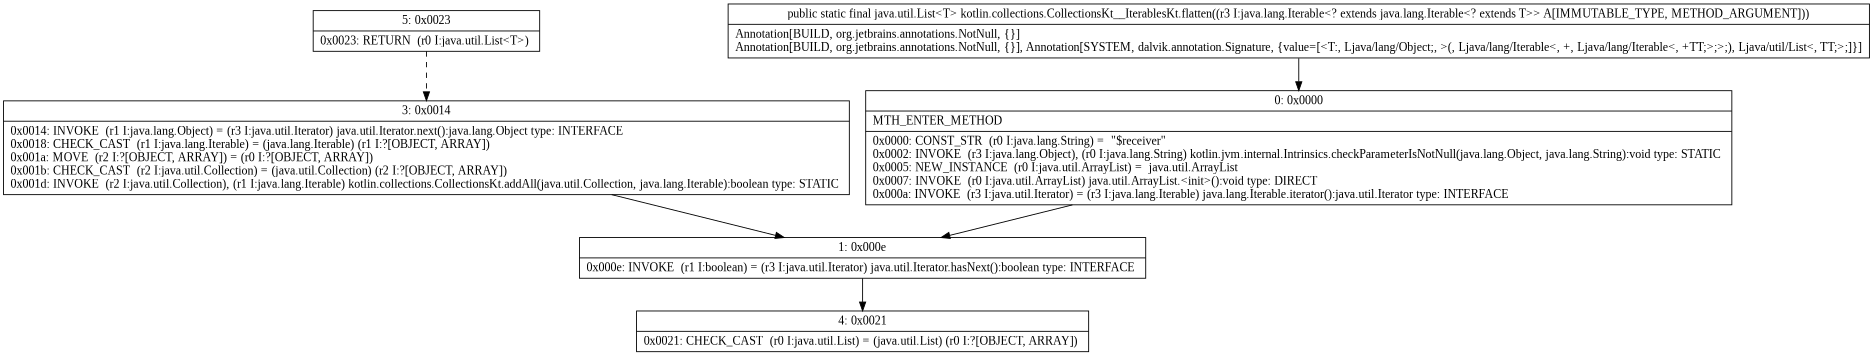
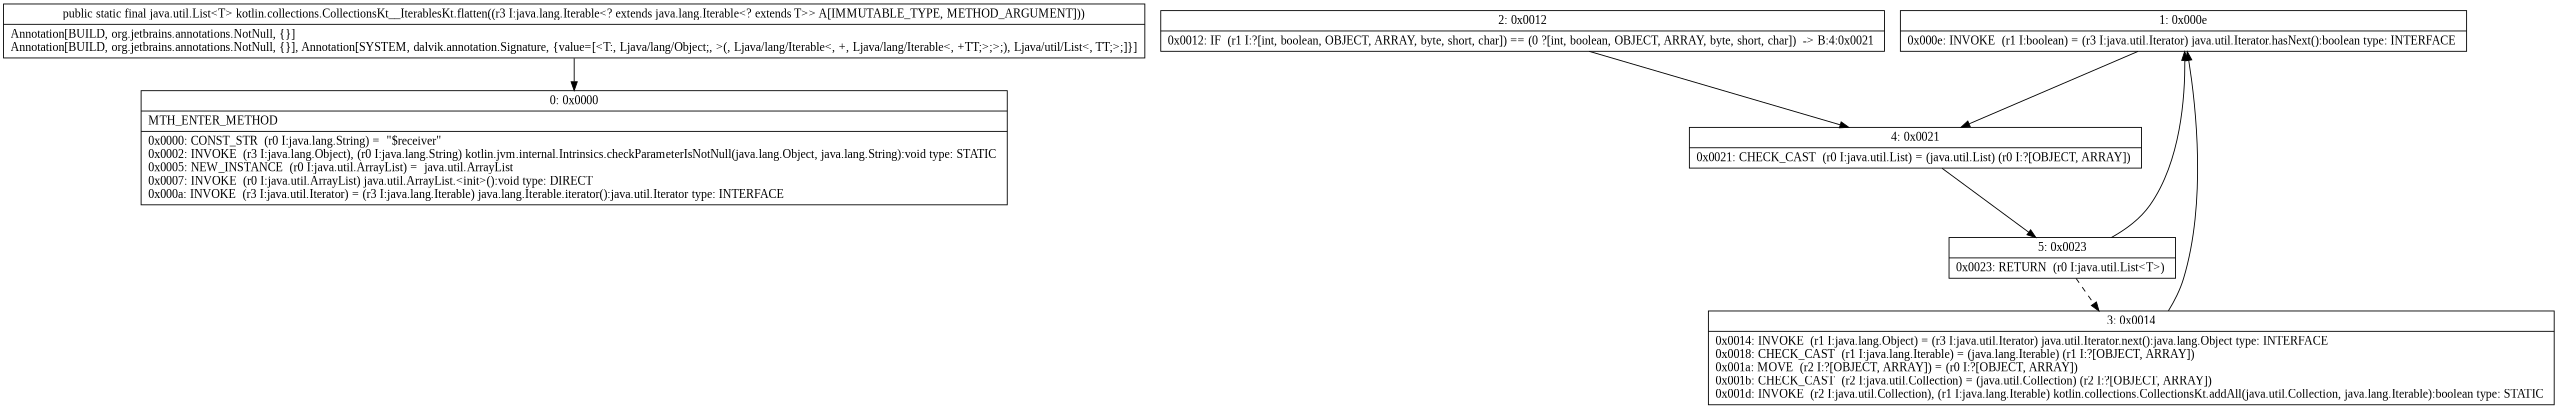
node "2: 0x0012": added
edge "4: 0x0021" -> "5: 0x0023": added
edge "0: 0x0000" -> "1: 0x000e": now "5: 0x0023" -> "1: 0x000e"
